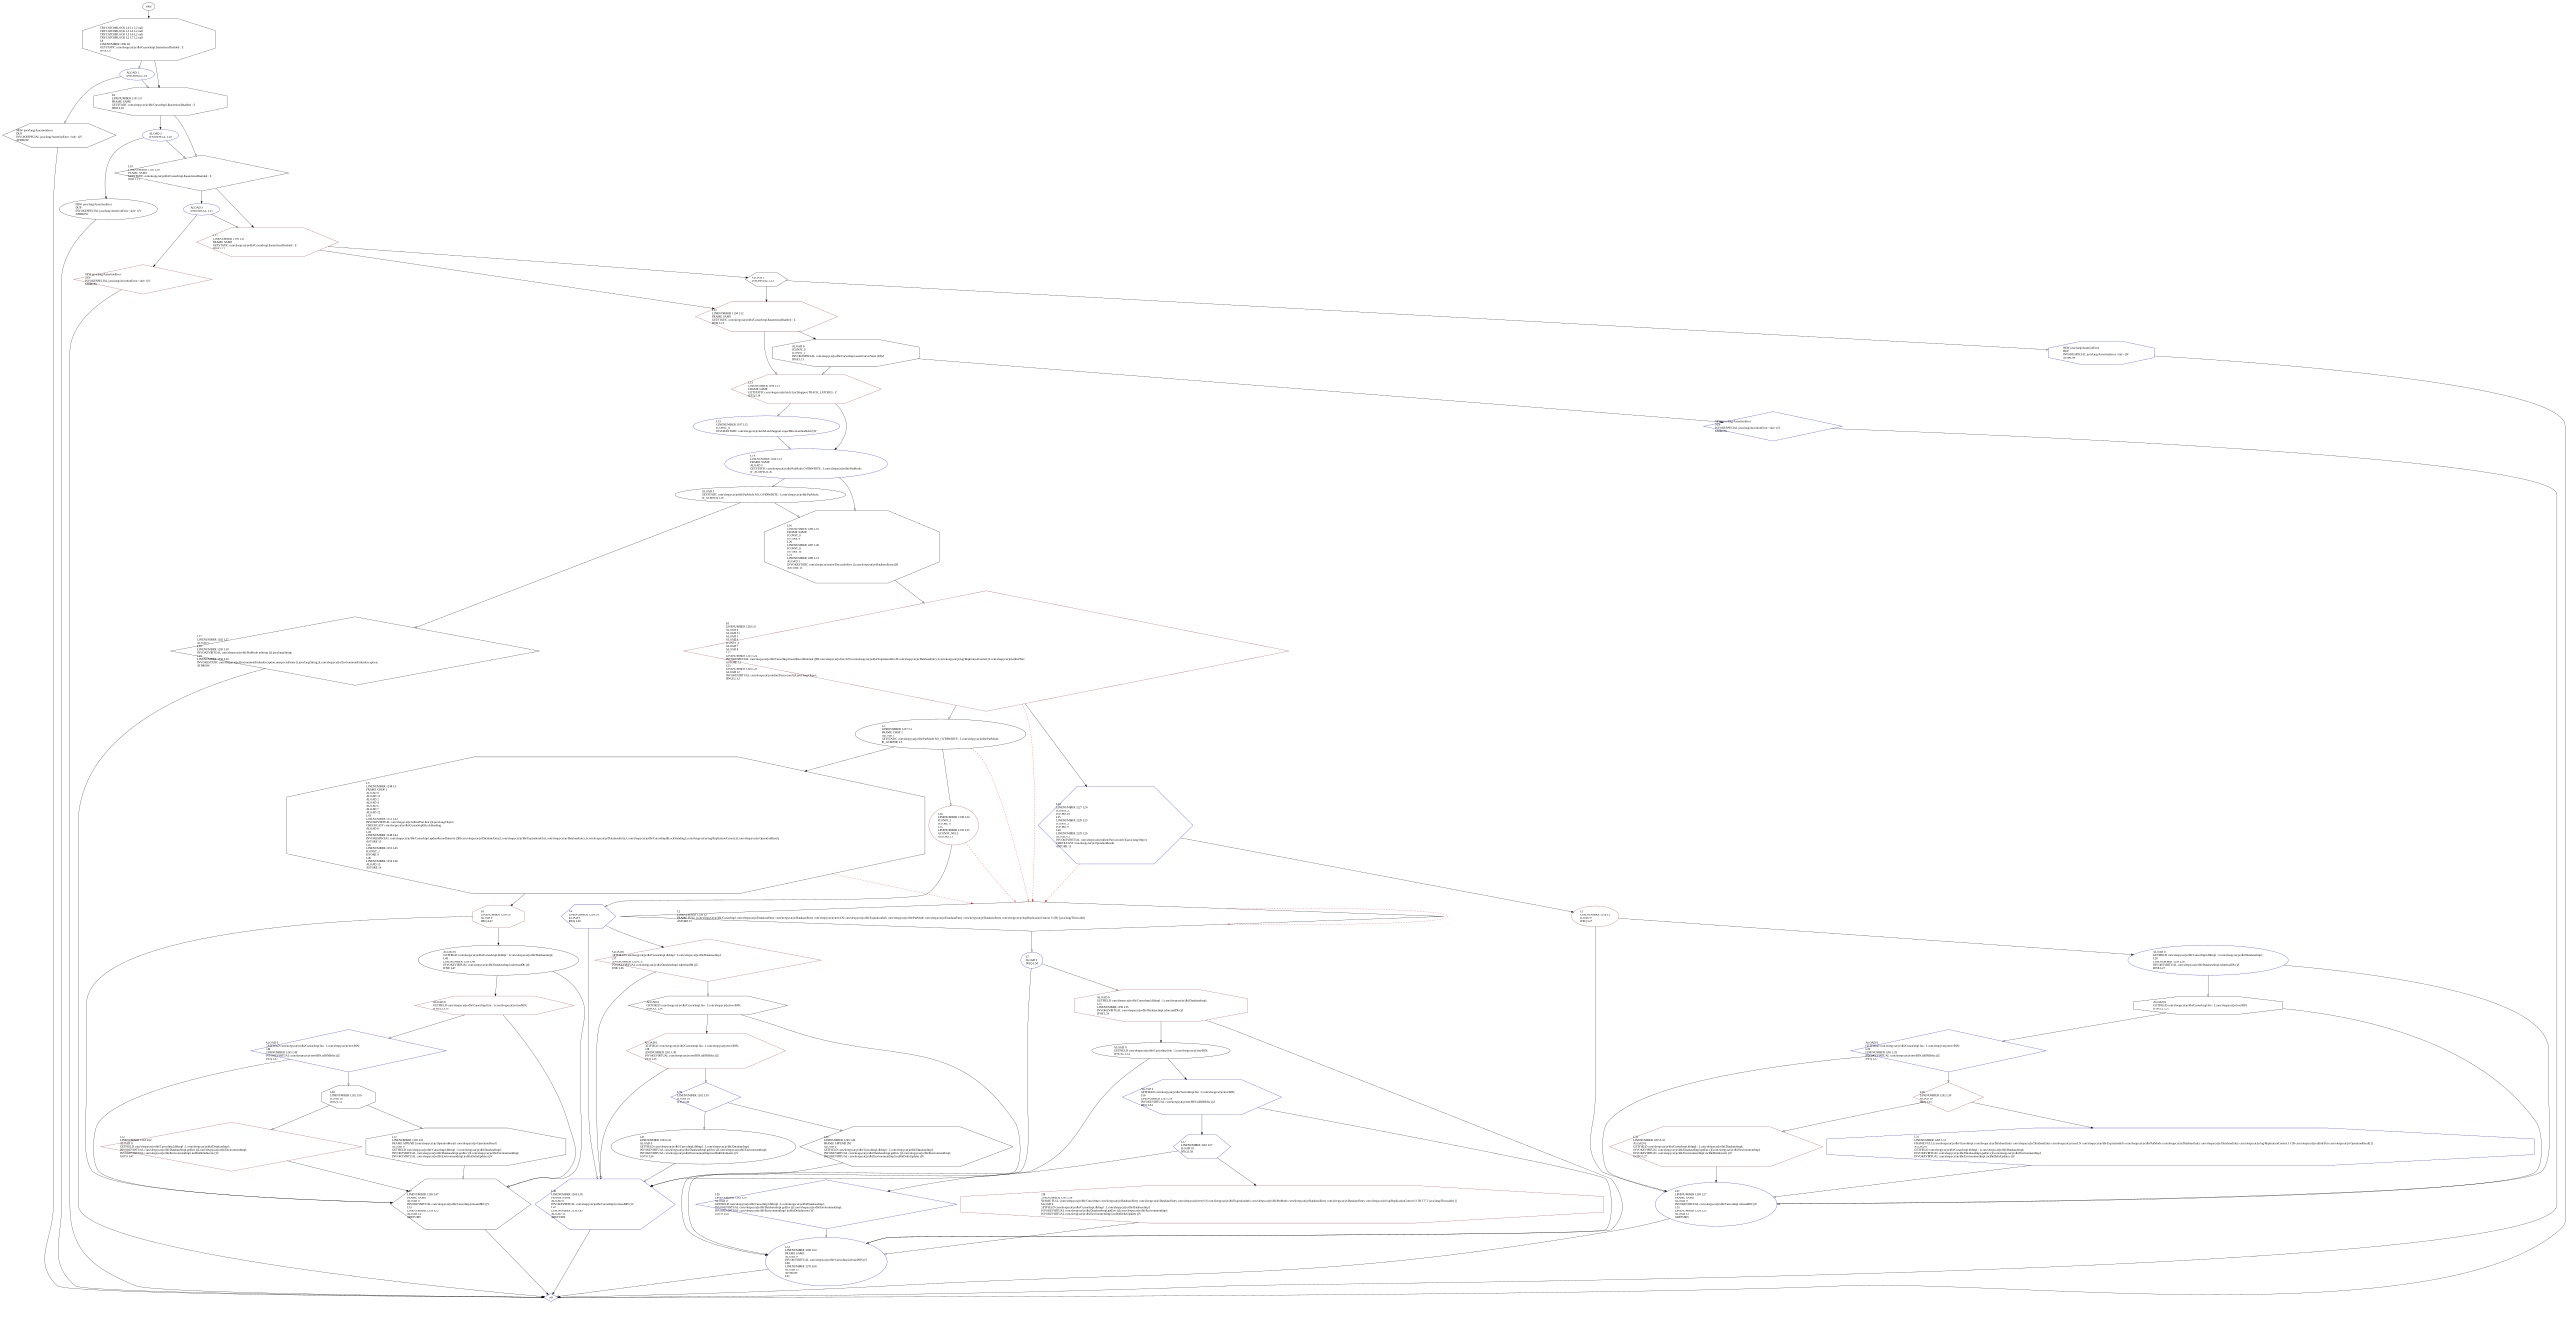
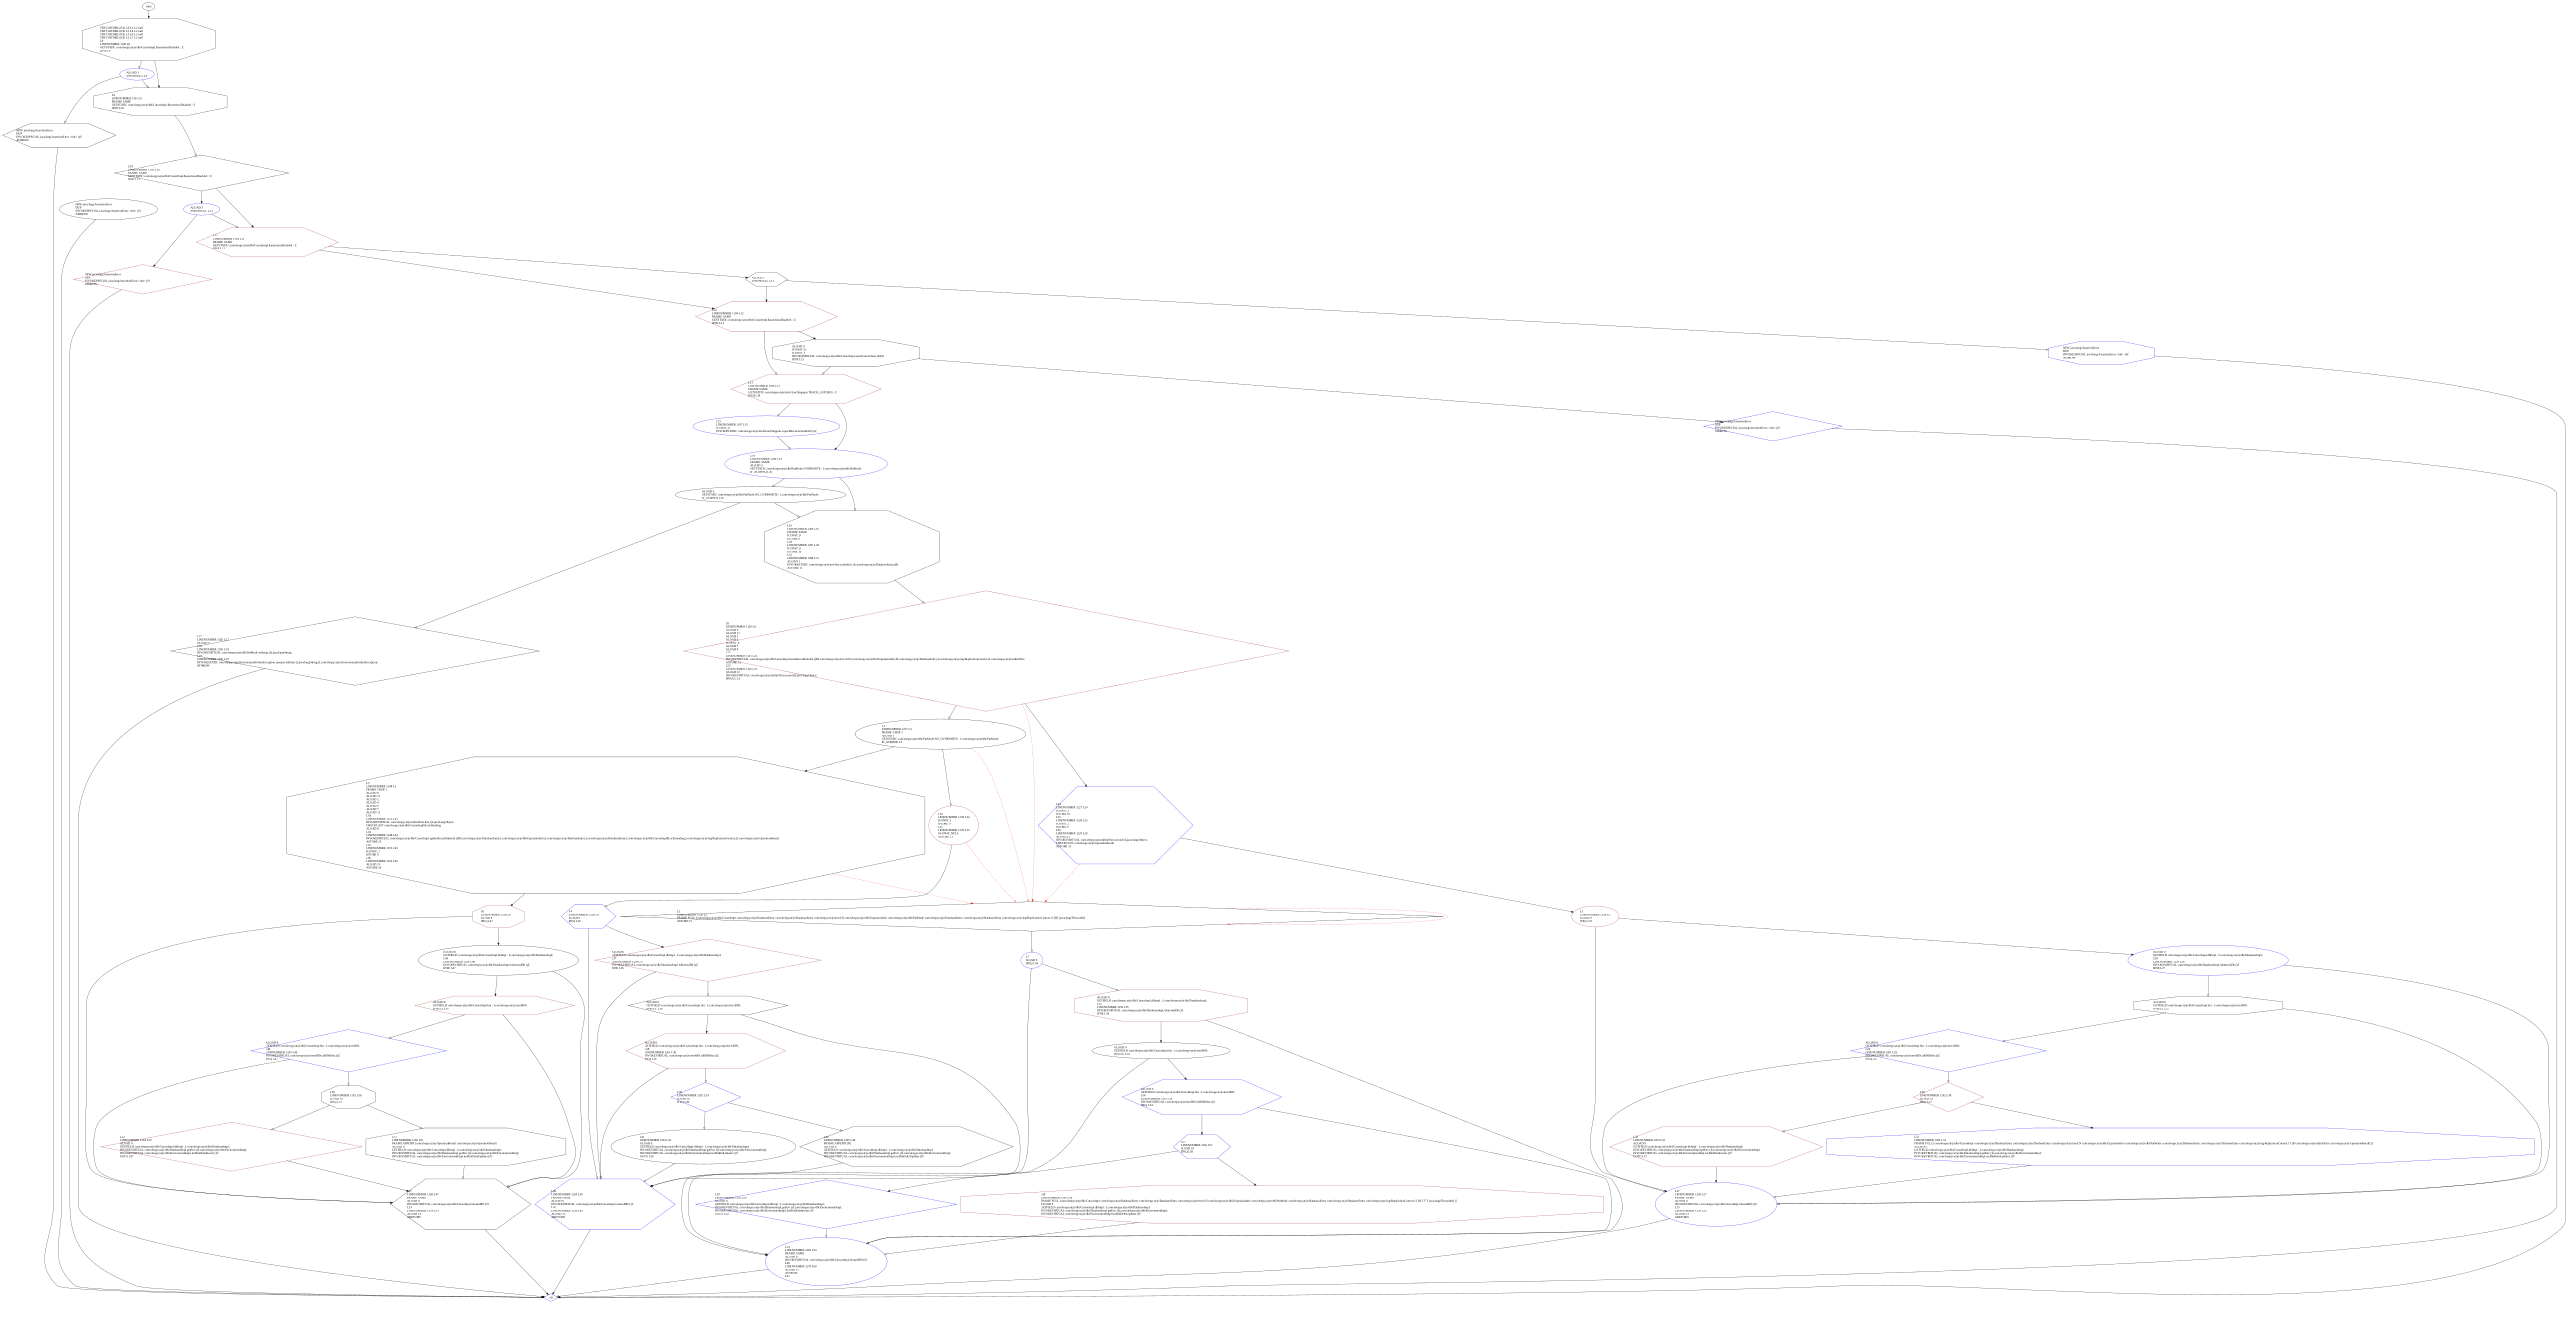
node "ALOAD 2 IFNONNULL L10": removed
